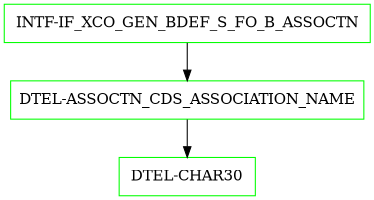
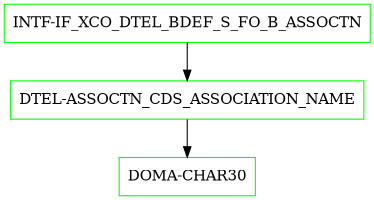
node "INTF-IF_XCO_GEN_BDEF_S_FO_B_ASSOCTN": label "INTF-IF_XCO_GEN_BDEF_S_FO_B_ASSOCTN" -> "INTF-IF_XCO_DTEL_BDEF_S_FO_B_ASSOCTN"
node "DTEL-CHAR30": label "DTEL-CHAR30" -> "DOMA-CHAR30"
